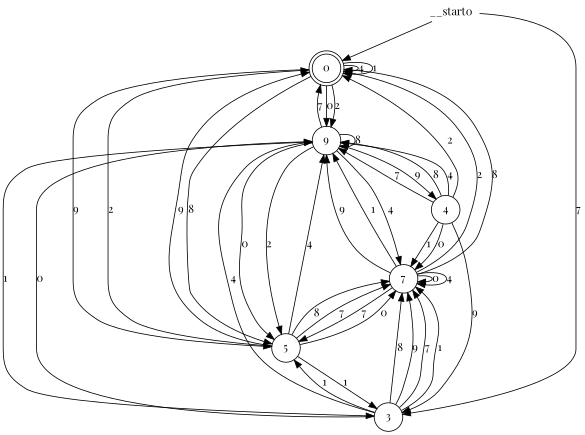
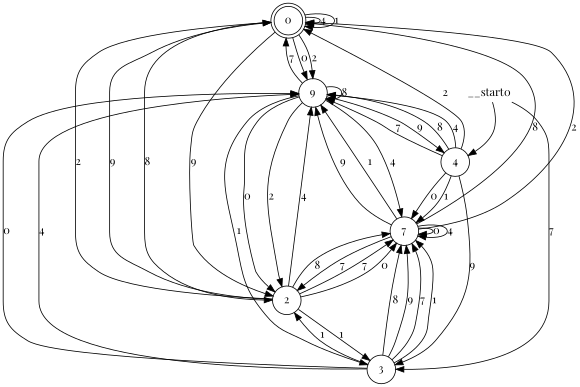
edge "__start0" -> "0": now "__start0" -> "4"
node "5": label "5" -> "2"
